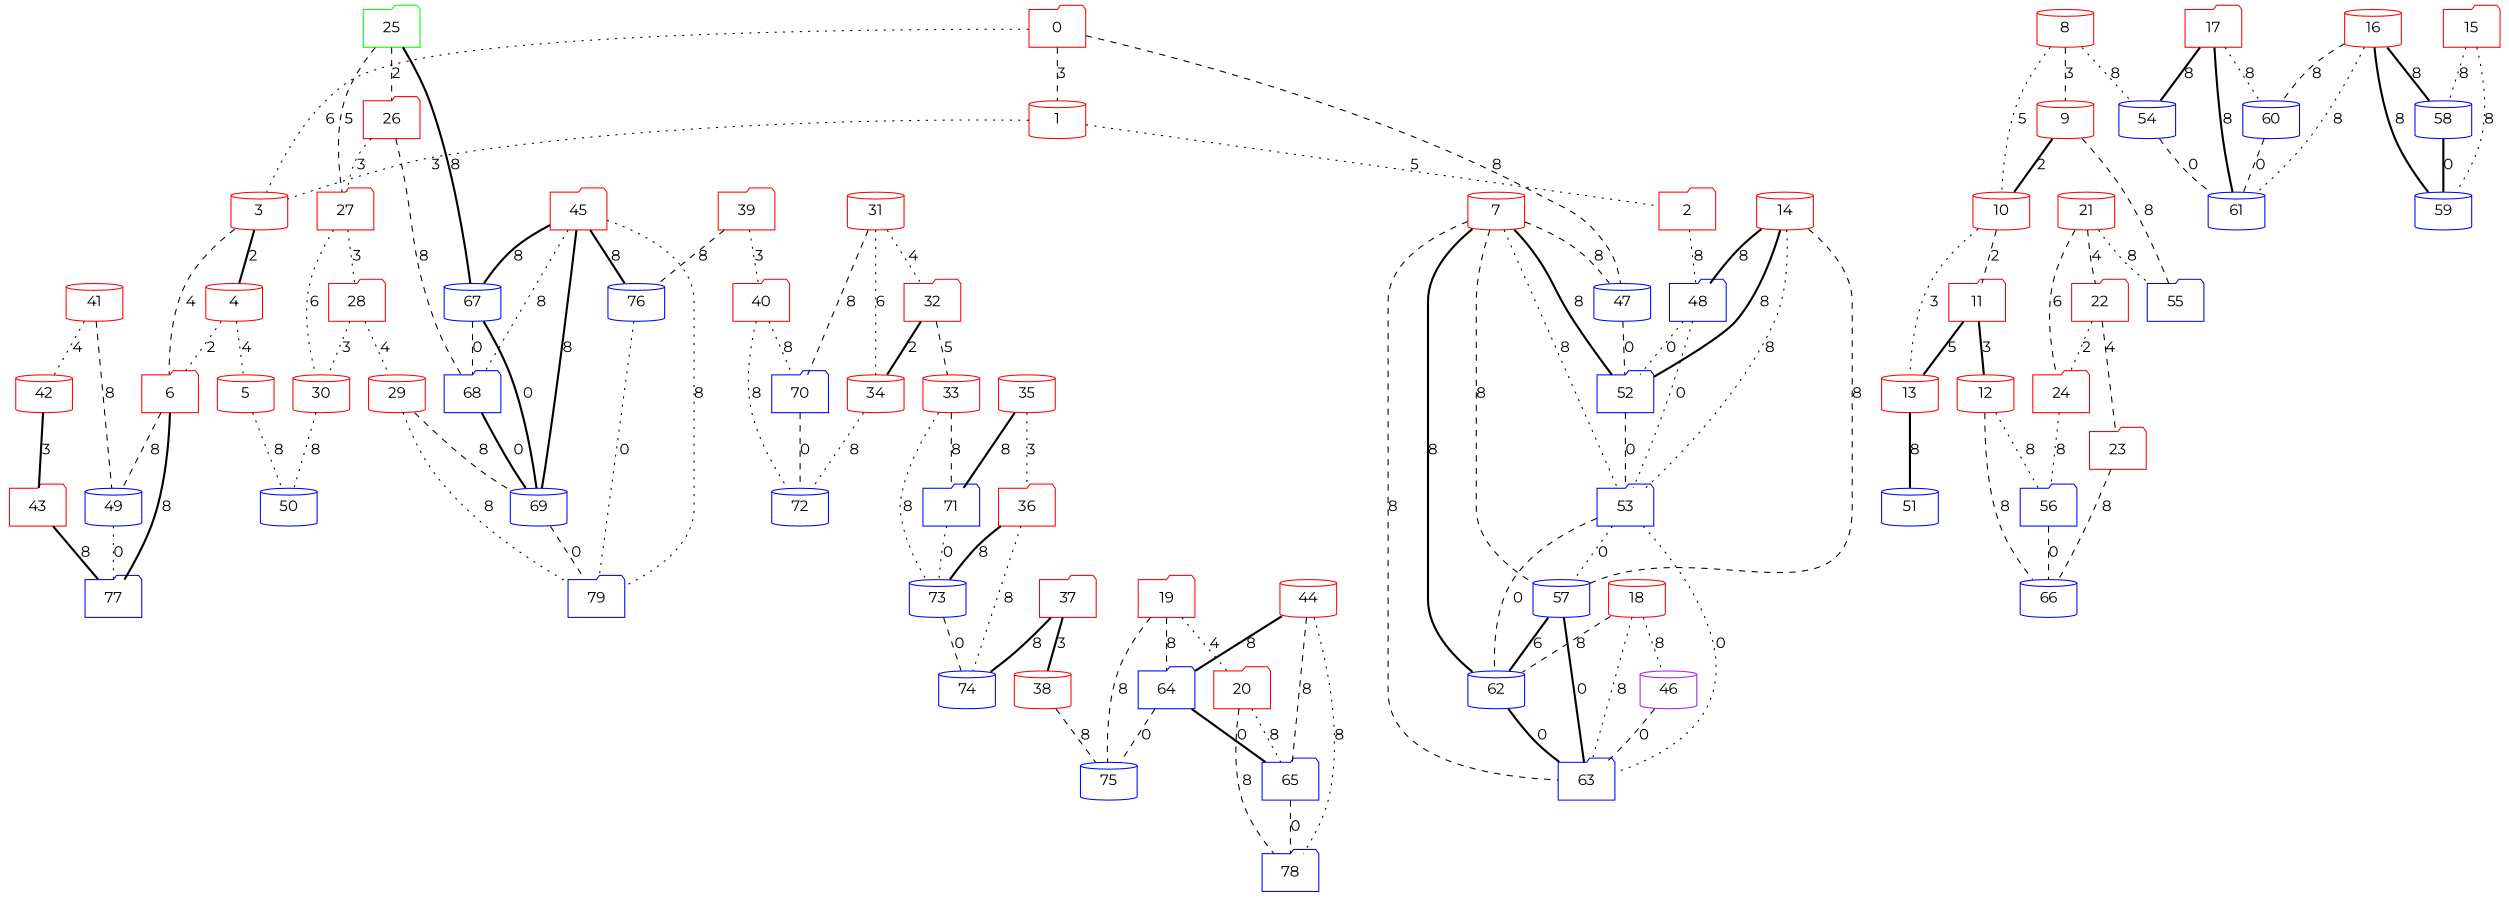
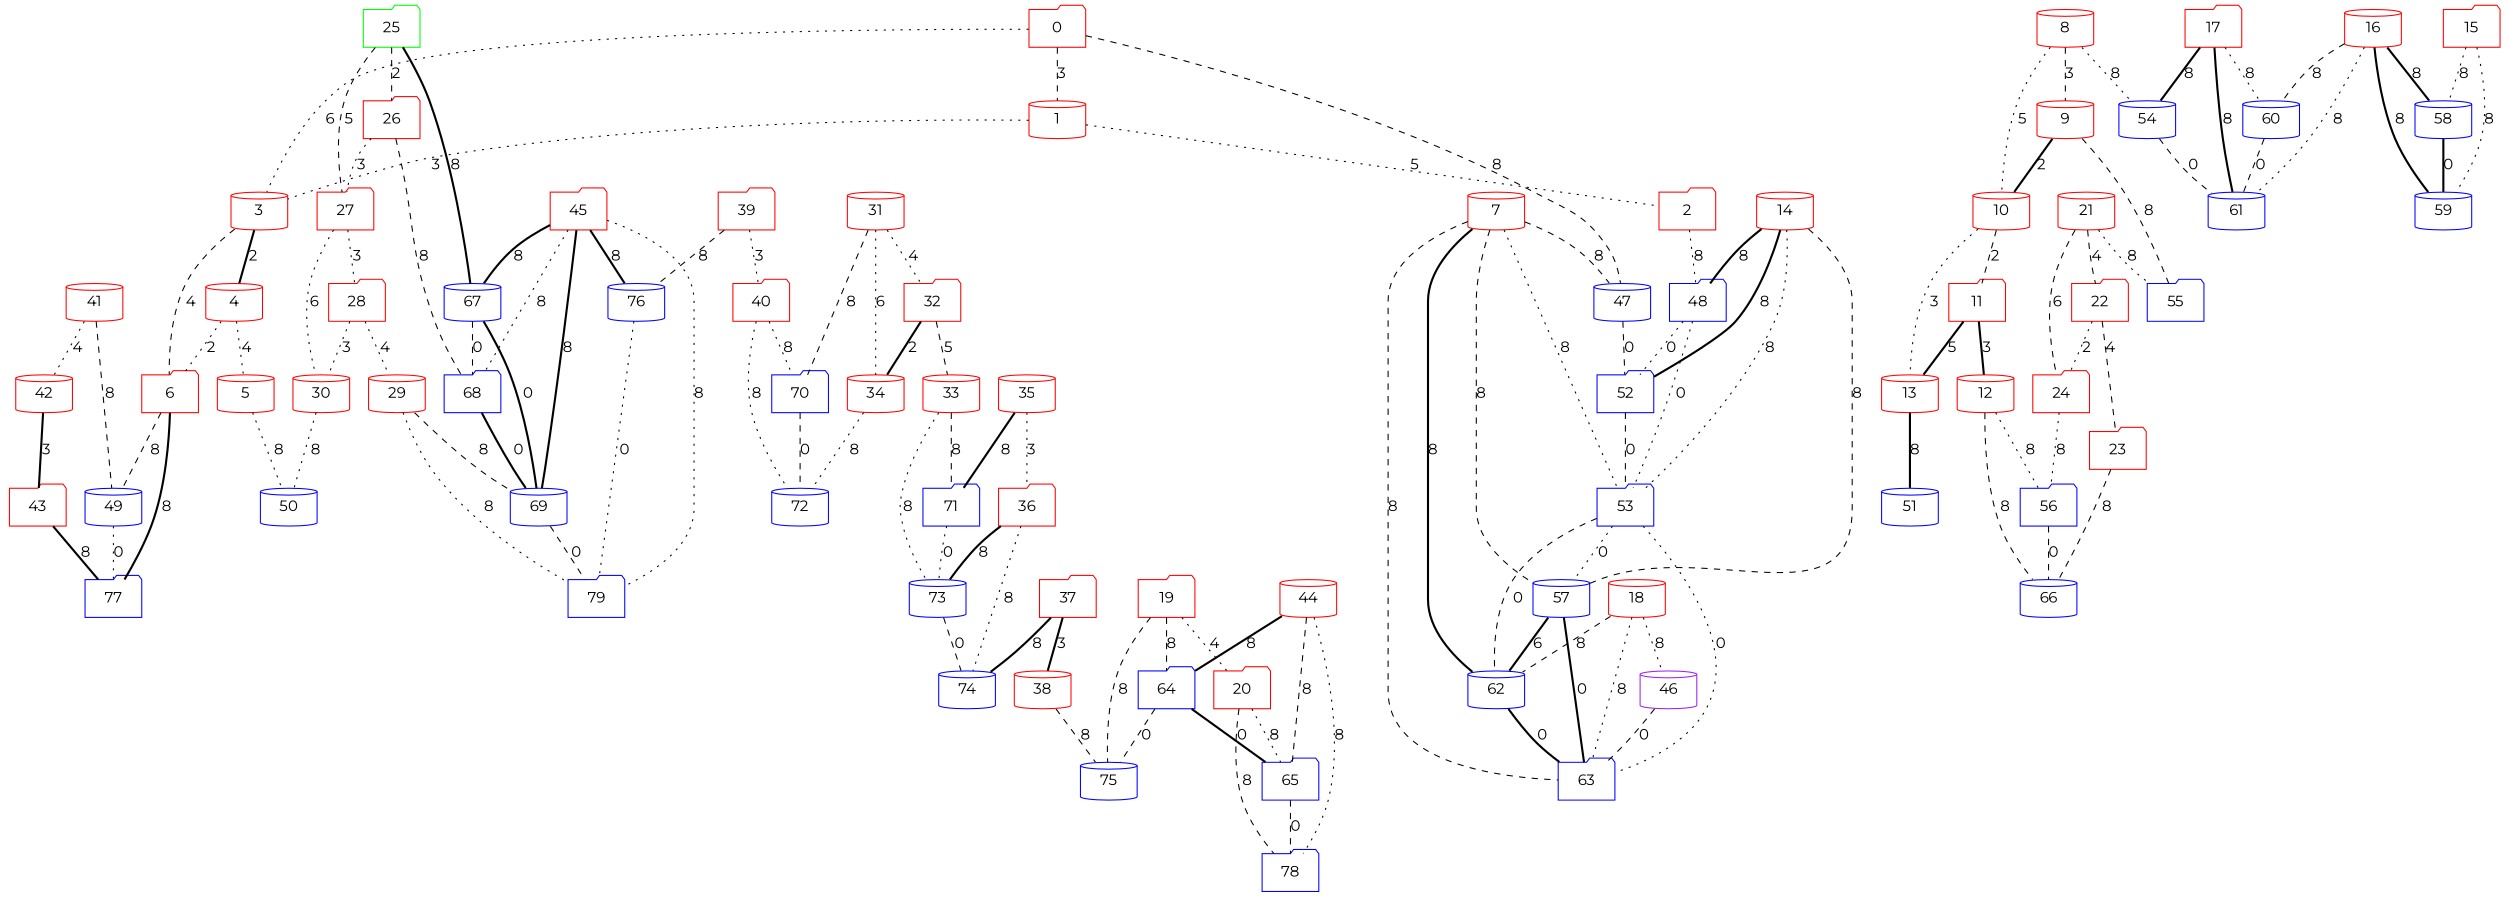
edge "7" -- "52": removed, label "8"
